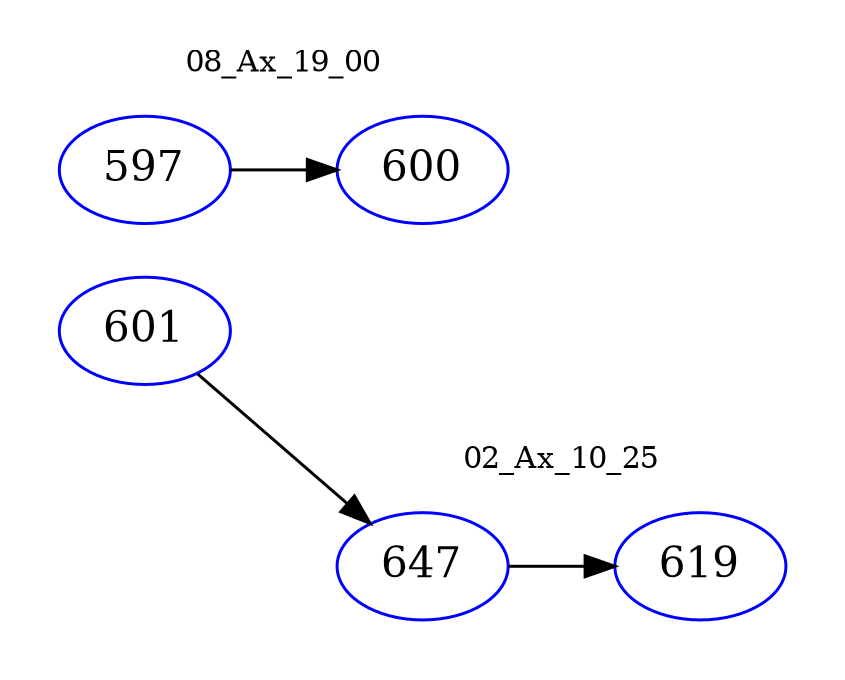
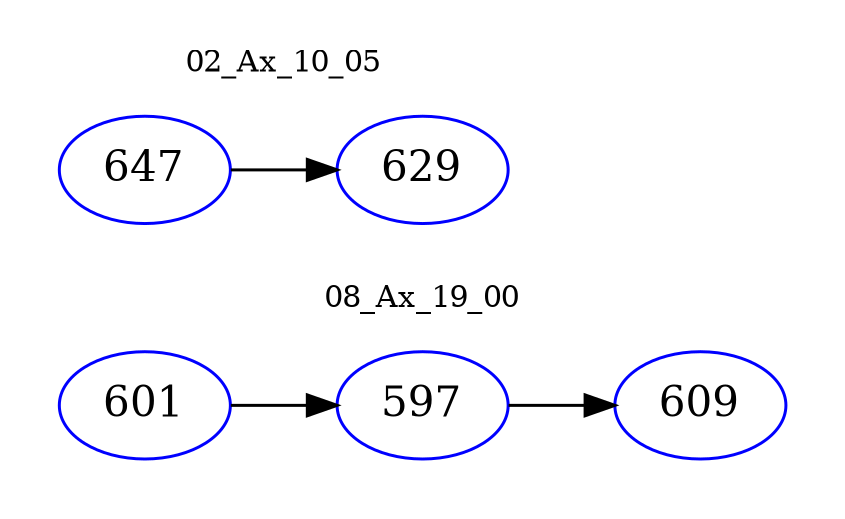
node "600": label "600" -> "609"
edge "601" -> "647": now "601" -> "597"
cluster "02_Ax_10_25": label "02_Ax_10_25" -> "02_Ax_10_05"
node "619": label "619" -> "629"
